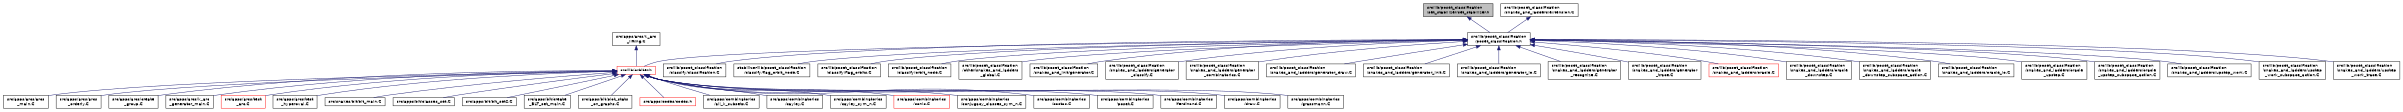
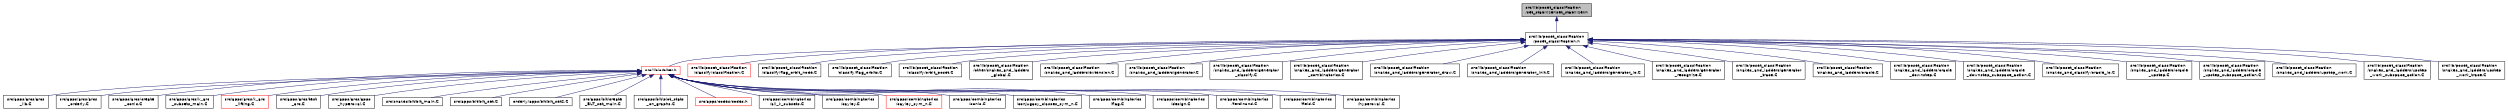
edge "src/lib/poset_classification /poset_classification.h" -> "src/lib/poset_classification /snakes_and_ladders/extension.C": reversed
node "src/apps/arcs/k_arc _lifting.C": color black -> red
edge "src/lib/orbiter.h" -> "src/apps/arcs/k_arc _lifting.C": reversed
node "src/lib/poset_classification /classify/classification.C": color black -> red
node "stabilizer/lib/poset_classification /classify/flag_orbit_node.C": label "stabilizer/lib/poset_classification /classify/flag_orbit_node.C" -> "src/lib/poset_classification /classify/flag_orbit_node.C"
node "src/lib/poset_classification /classify/orbit_node.C": label "src/lib/poset_classification /classify/orbit_node.C" -> "src/lib/poset_classification /classify/orbit_poset.C"
node "src/lib/poset_classification /snakes_and_init/generator.C": label "src/lib/poset_classification /snakes_and_init/generator.C" -> "src/lib/poset_classification /snakes_and_ladders/generator.C"
node "src/lib/poset_classification /snakes_and_ladders/oracle.C": color red -> black
node "src/lib/poset_classification /snakes_and_ladders/oracle_io.C": label "src/lib/poset_classification /snakes_and_ladders/oracle_io.C" -> "src/lib/poset_classification /snakes_and_classify/oracle_io.C"
node "src/apps/arcs/arcs _main.C": label "src/apps/arcs/arcs _main.C" -> "src/apps/arcs/arcs _lib.C"
node "src/apps/arcs/create _group.C": label "src/apps/arcs/create _group.C" -> "src/apps/arcs/create _conic.C"
node "src/apps/arcs/k_arc _generator_main.C": label "src/apps/arcs/k_arc _generator_main.C" -> "src/apps/arcs/k_arc _subsets_main.C"
node "src/apps/arcs/test _arc.C": color red -> black
node "src/apps/arcs/test _hyperoval.C": label "src/apps/arcs/test _hyperoval.C" -> "src/apps/arcs/apps _hyperoval.C"
node "src/apps/blt/classes_set.C": label "src/apps/blt/classes_set.C" -> "src/apps/blt/blt_set.C"
node "src/apps/blt/blt_set2.C": label "src/apps/blt/blt_set2.C" -> "orderly/apps/blt/blt_set2.C"
node "src/apps/combinatorics /cayley_sym_n.C": color black -> red
node "src/apps/combinatorics /conic.C": color red -> black
node "src/apps/combinatorics /costas.C": label "src/apps/combinatorics /costas.C" -> "src/apps/combinatorics /flag.C"
node "src/apps/combinatorics /poset.C": label "src/apps/combinatorics /poset.C" -> "src/apps/combinatorics /design.C"
node "src/apps/combinatorics /draw.C": label "src/apps/combinatorics /draw.C" -> "src/apps/combinatorics /field.C"
node "src/apps/combinatorics /grassmann.C": label "src/apps/combinatorics /grassmann.C" -> "src/apps/combinatorics /hyperoval.C"
